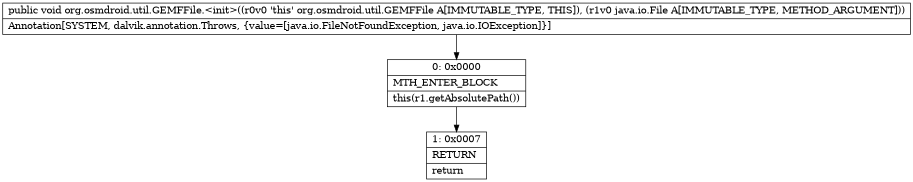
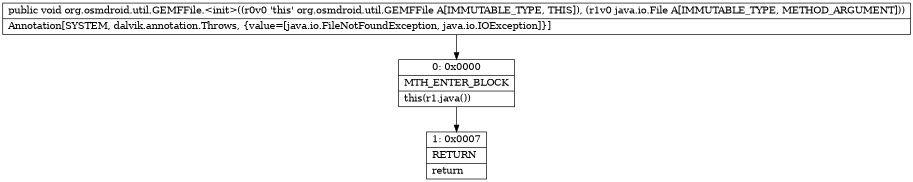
node "0: 0x0000": text "this(r1.getAbsolutePath())" -> "this(r1.java())"
